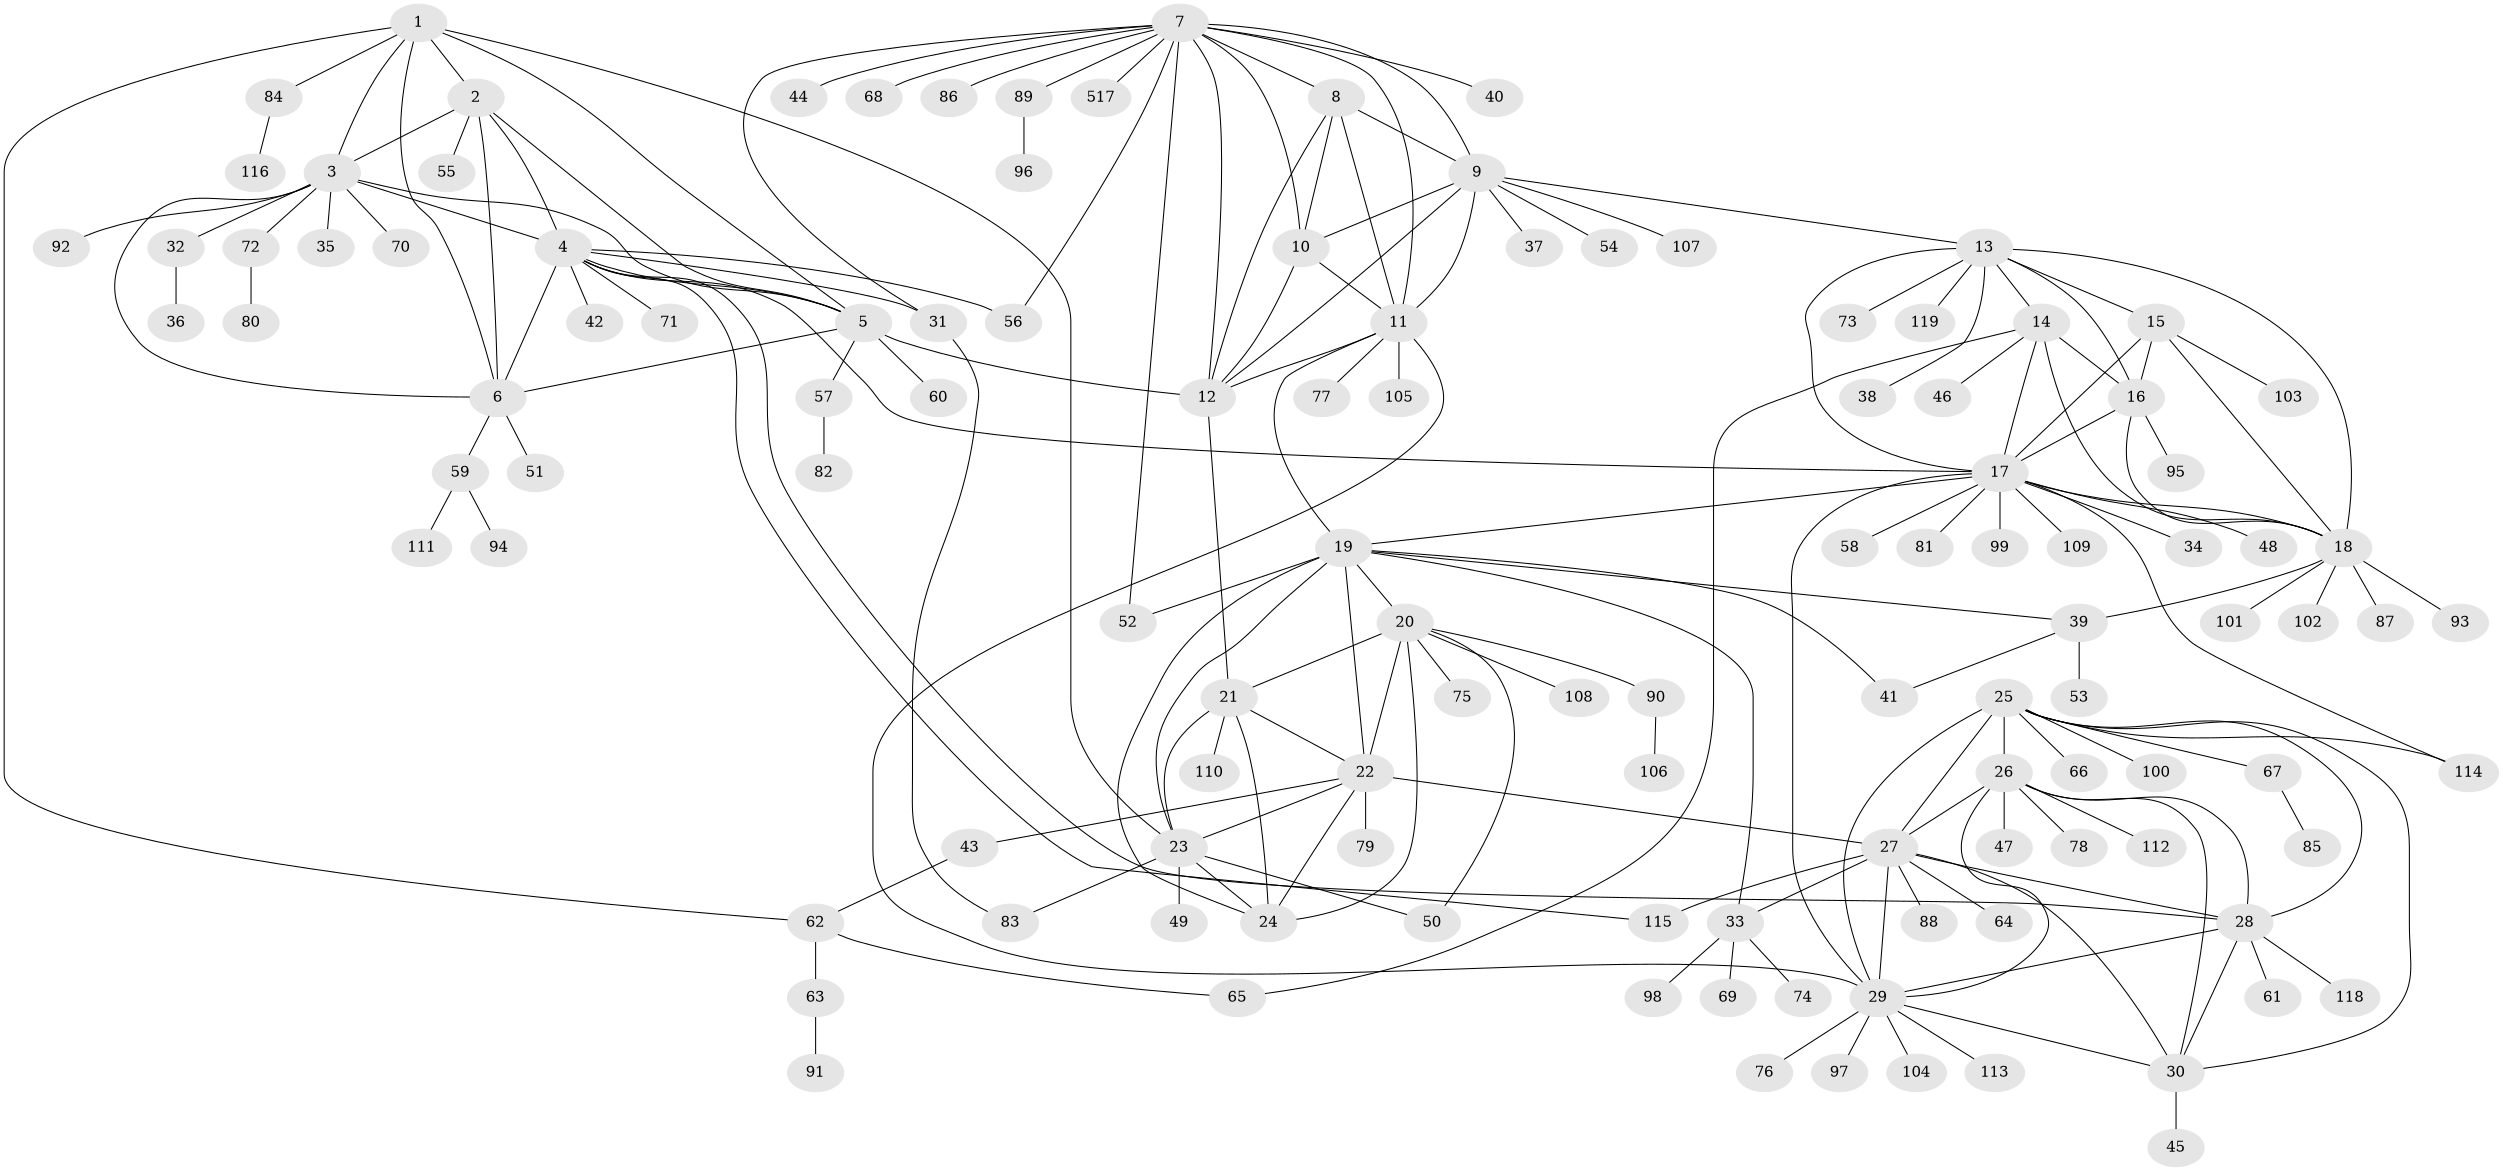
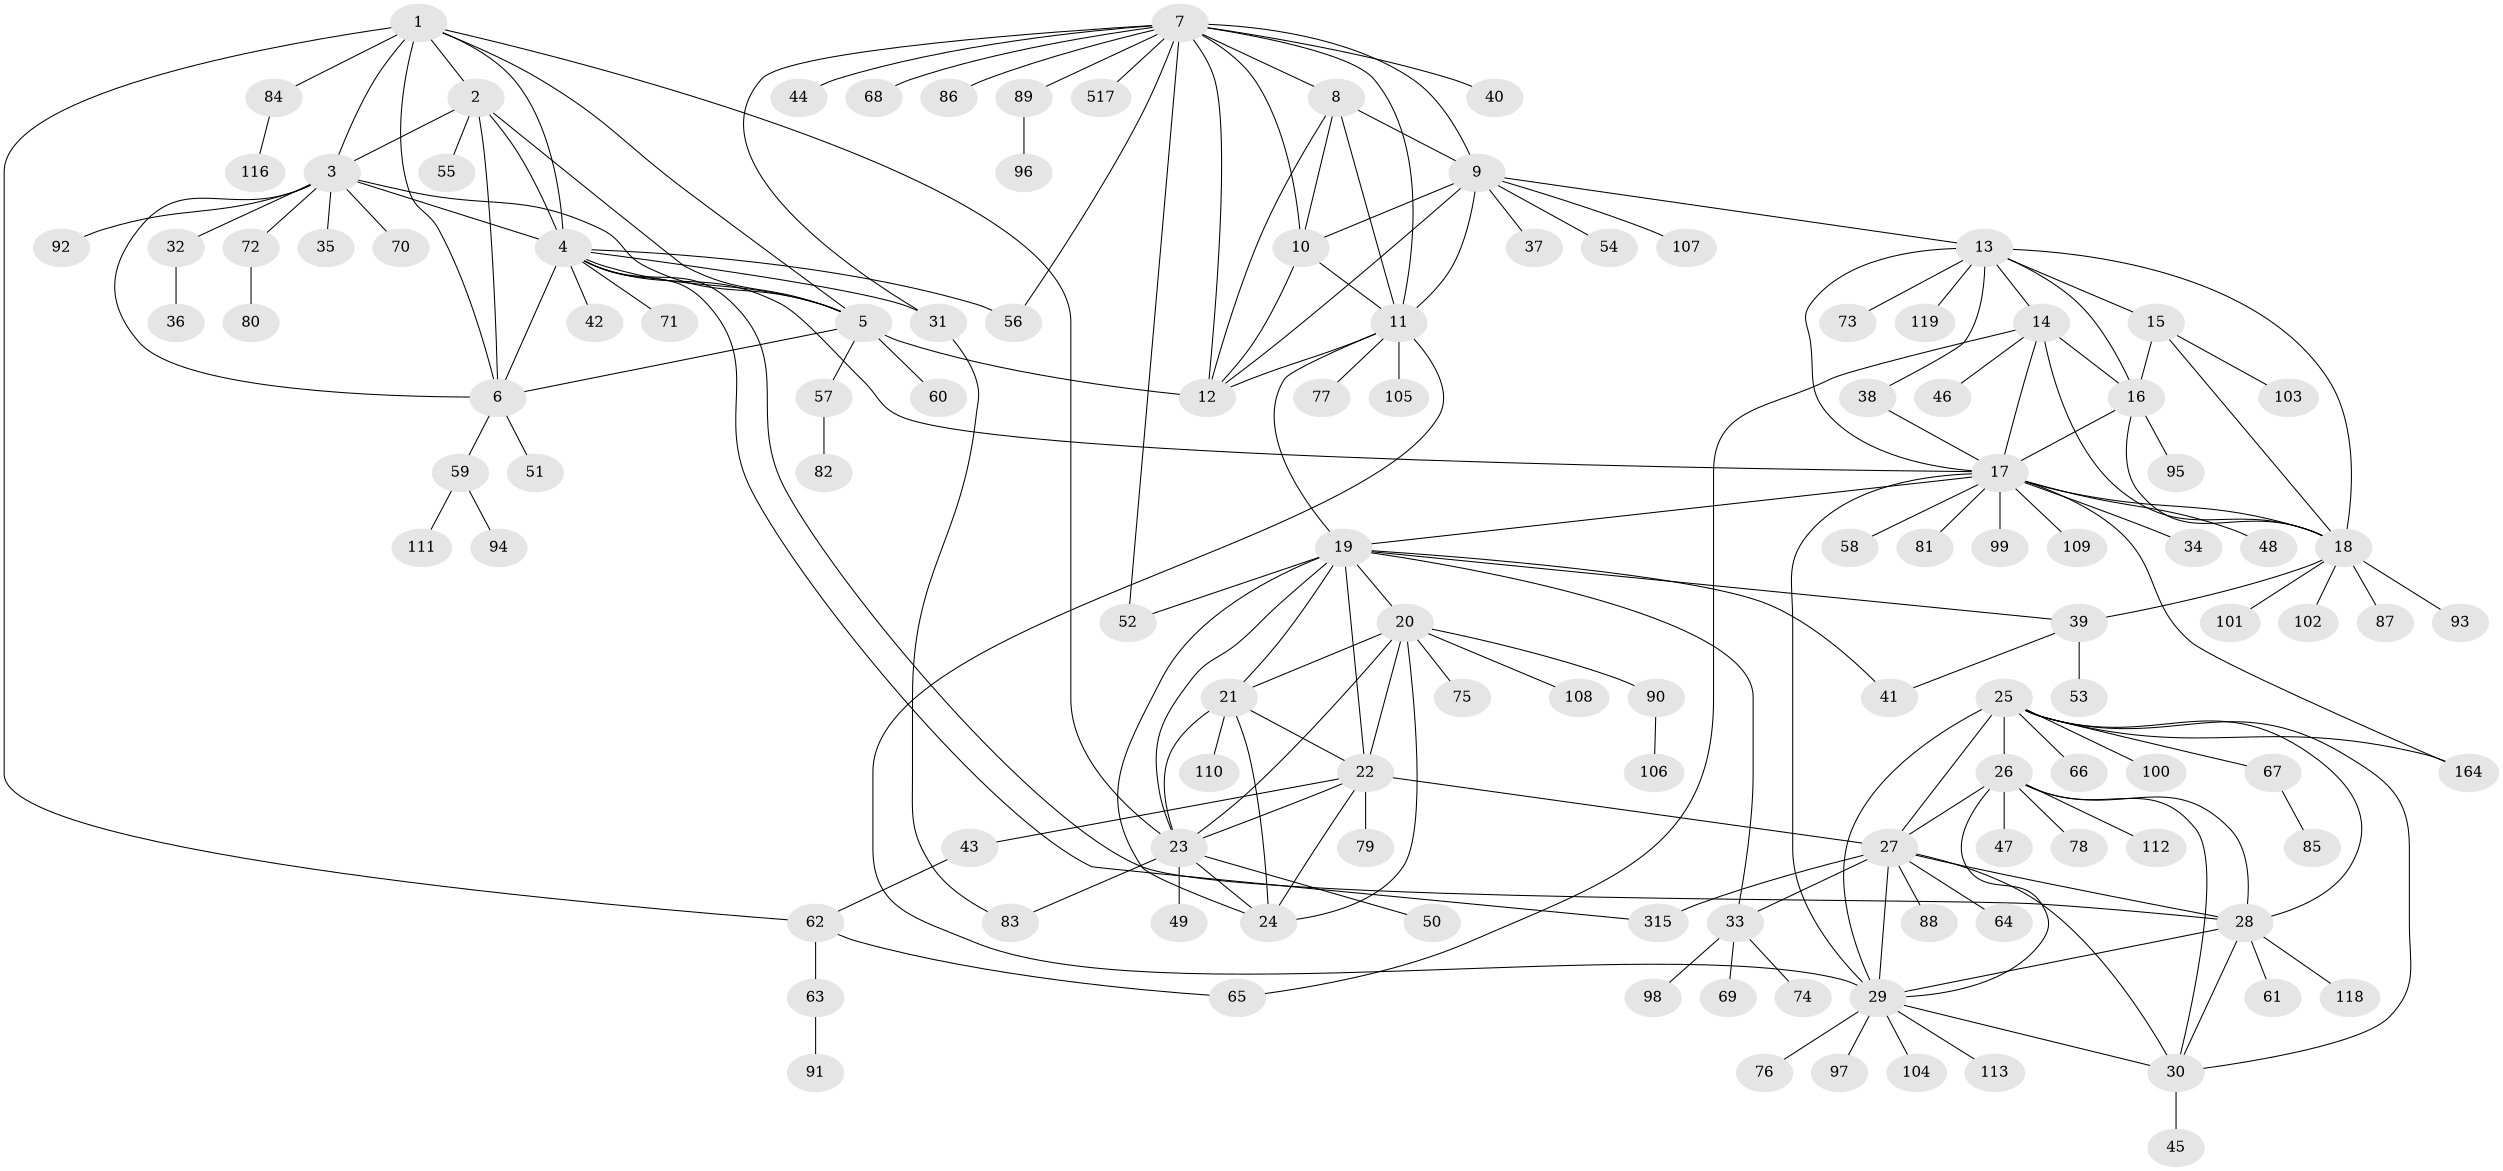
edge "1" -- "4": added
edge "15" -- "17": now "38" -- "17"
edge "12" -- "21": now "19" -- "21"
edge "20" -- "50": now "20" -- "23"
node "114": label "114" -> "164"
node "115": label "115" -> "315"
